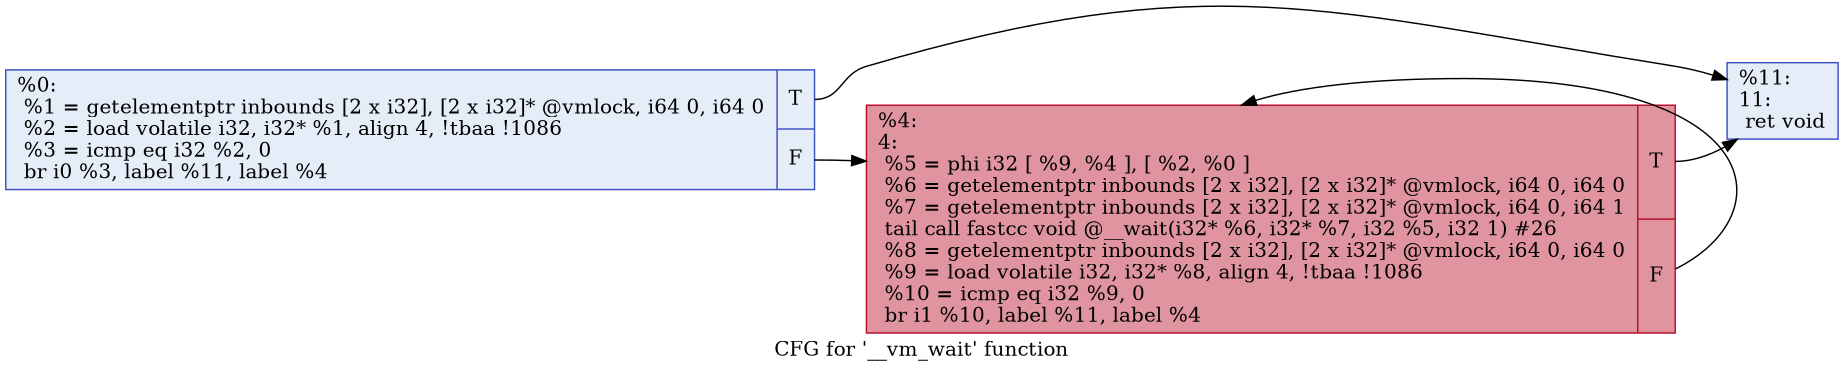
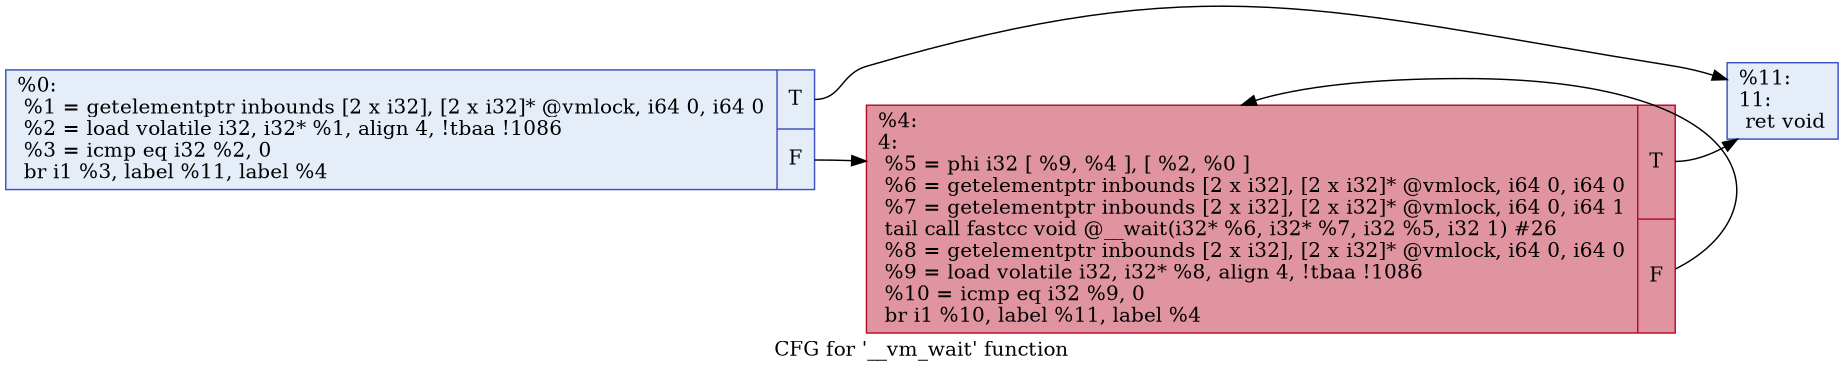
node "%0:": text "br i0 %3, label %11, label %4" -> "br i1 %3, label %11, label %4"
